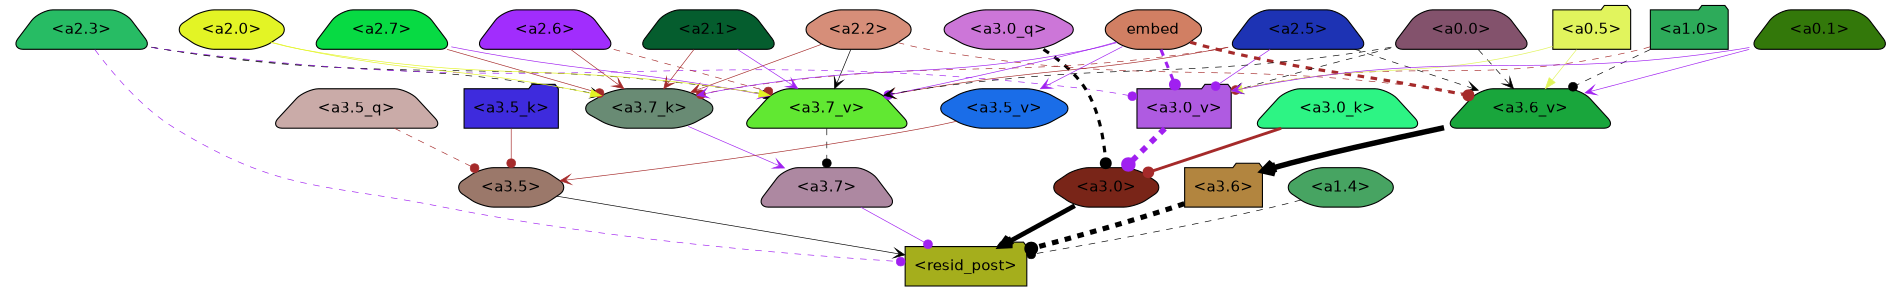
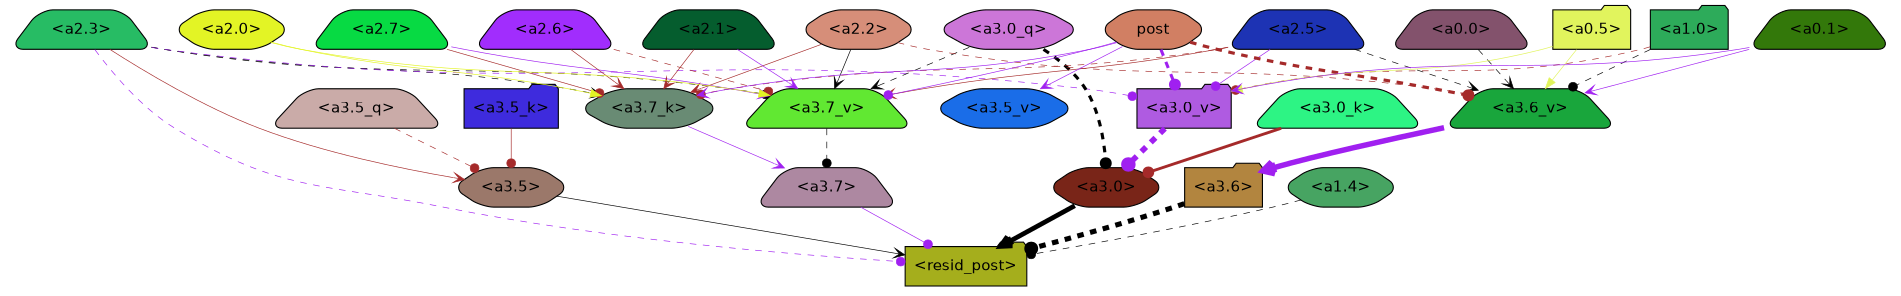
node "embed": label "embed" -> "post"
edge "<a0.0>" -> "<a3.0_v>": removed
edge "<a0.0>" -> "<a3.7_v>": now "<a3.0_q>" -> "<a3.7_v>"
edge "<a3.6_v>" -> "<a3.6>": color black -> purple
edge "<a3.5_v>" -> "<a3.5>": now "<a2.3>" -> "<a3.5>"
